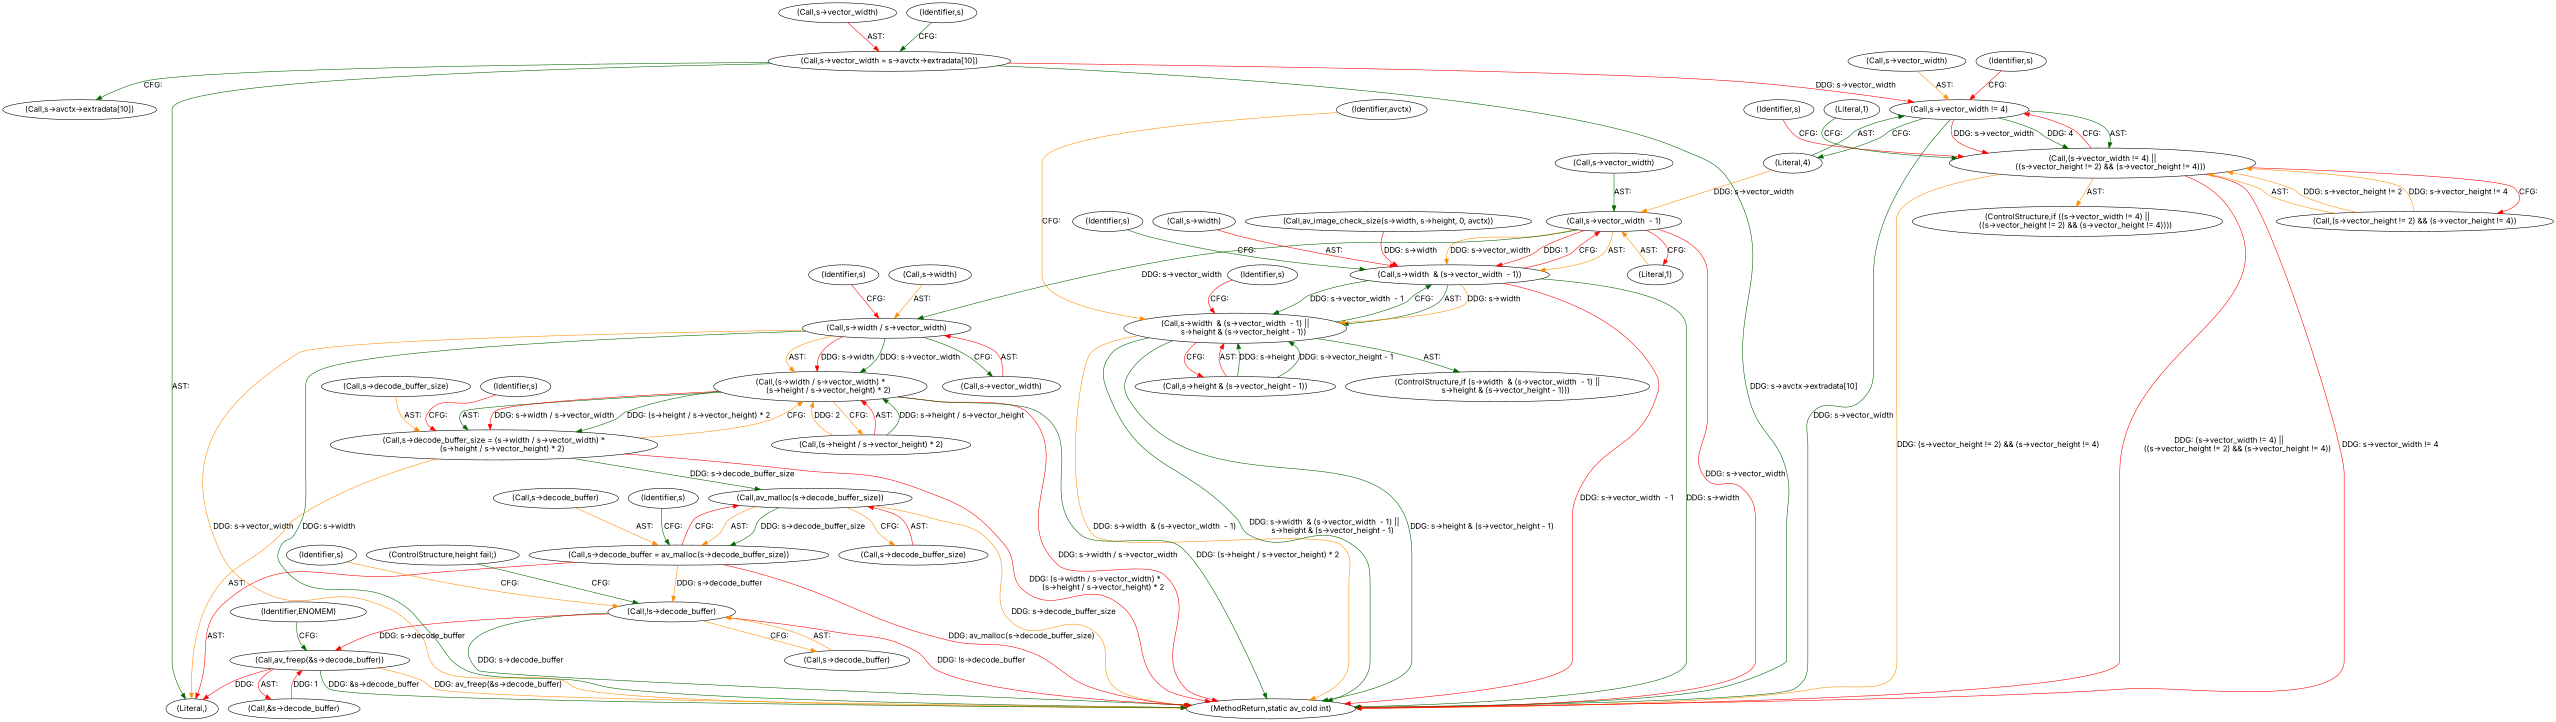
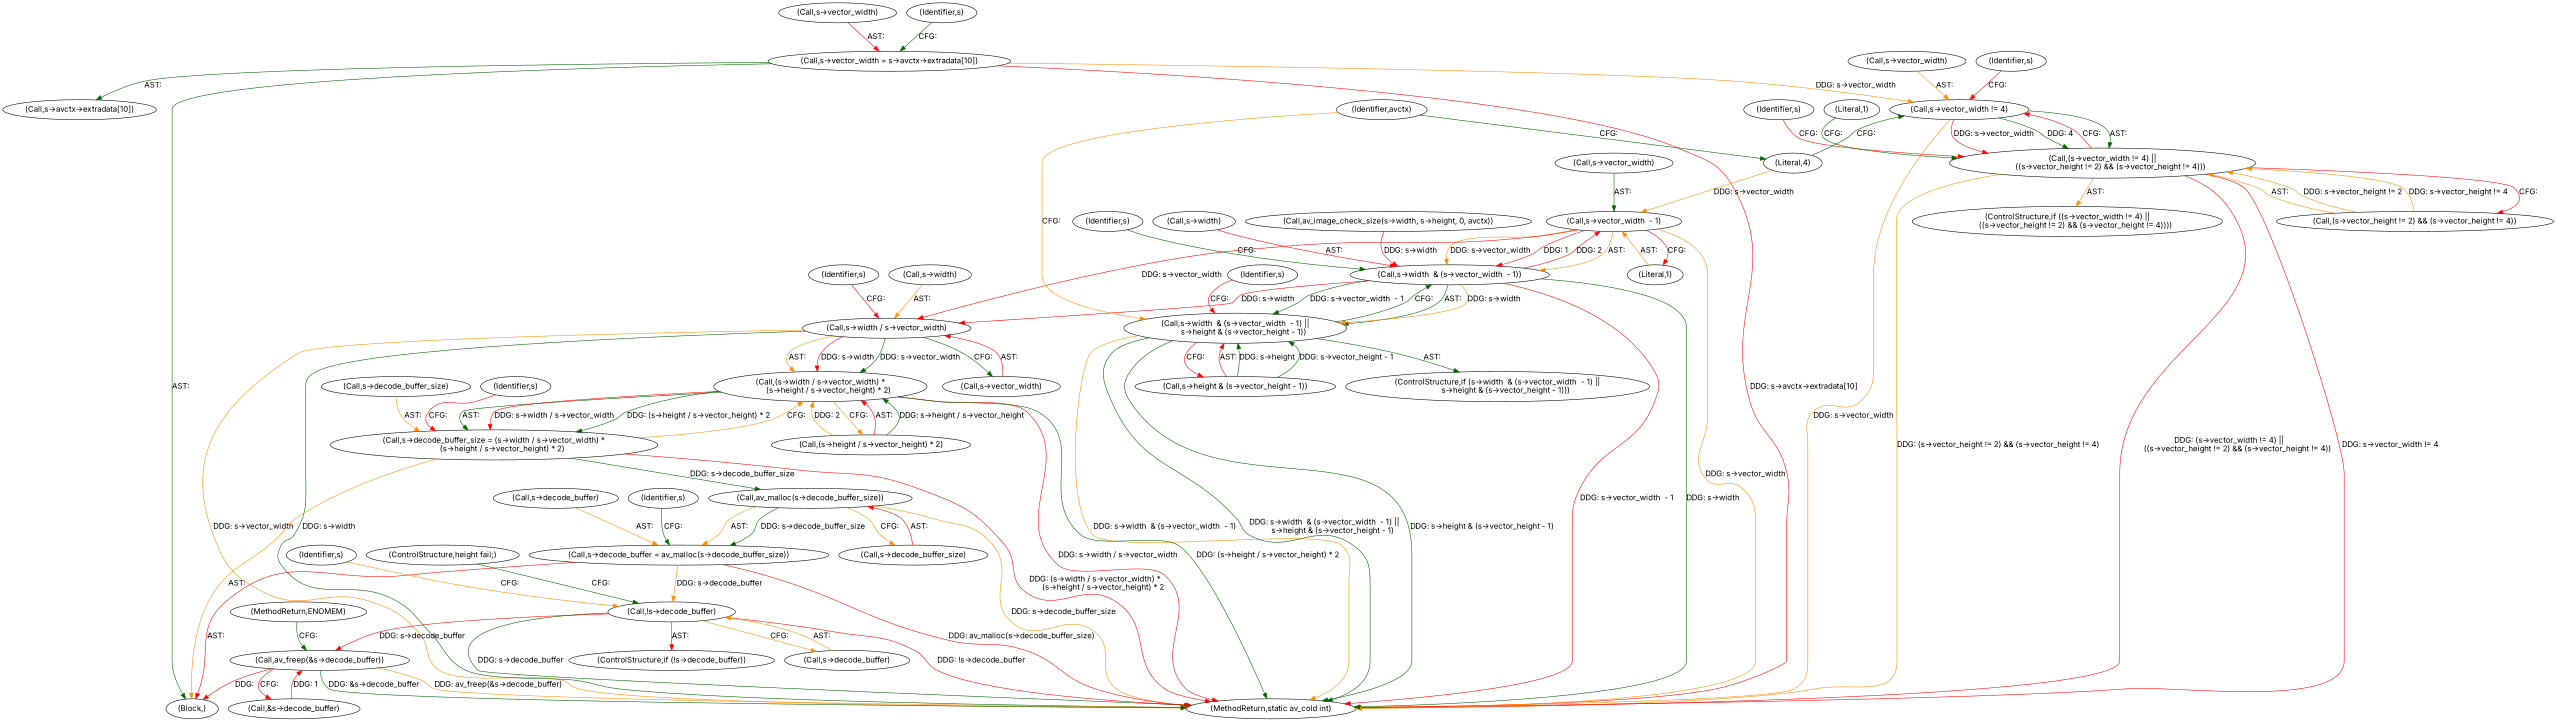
edge "(Call,s->vector_width = s->avctx->extradata[10])" -> "(Call,s->vector_width != 4)": color red -> darkorange
edge "(Call,s->vector_width = s->avctx->extradata[10])" -> "(Call,s->avctx->extradata[10])": label "CFG: " -> "AST: "
edge "(Literal,4)" -> "(Call,s->vector_width != 4)": label "AST: " -> "CFG: "
edge "(Call,s->vector_width != 4)" -> "(Literal,4)": now "(Identifier,avctx)" -> "(Literal,4)"
edge "(Call,s->vector_width  - 1)" -> "(Call,s->width / s->vector_width)": color darkgreen -> red
edge "(Call,s->width  & (s->vector_width  - 1))" -> "(Call,s->vector_width  - 1)": label "CFG: " -> "DDG: 2"
edge "(Call,s->vector_width = s->avctx->extradata[10])" -> "(MethodReturn,static av_cold int)": color darkgreen -> red
edge "(Call,s->width  & (s->vector_width  - 1))" -> "(Call,s->width / s->vector_width)": added, label "DDG: s->width"
edge "(Call,s->decode_buffer = av_malloc(s->decode_buffer_size))" -> "(Call,av_malloc(s->decode_buffer_size))": removed, label "CFG:"
edge "(Call,s->vector_width != 4)" -> "(MethodReturn,static av_cold int)": color darkgreen -> darkorange
node "(Identifier,ENOMEM)": label "(Identifier,ENOMEM)" -> "(MethodReturn,ENOMEM)"
edge "(Call,s->vector_width  - 1)" -> "(MethodReturn,static av_cold int)": color red -> darkorange
node "(ControlStructure,if (!s->decode_buffer))": added
edge "(Call,av_freep(&s->decode_buffer))" -> "(Call,&s->decode_buffer)": label "AST: " -> "CFG: "
node "(Literal,)": label "(Literal,)" -> "(Block,)"
